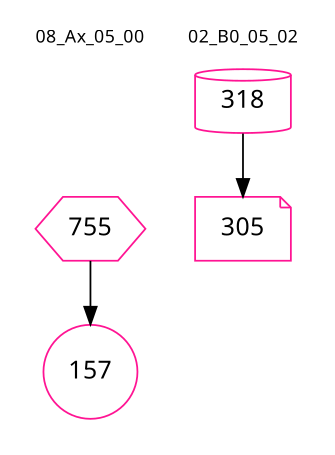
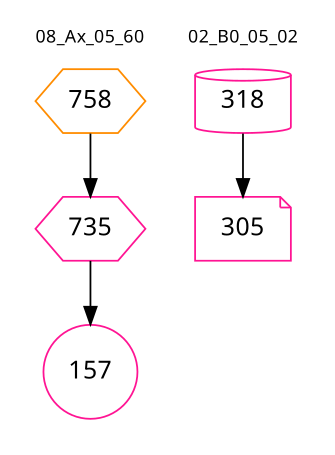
cluster "08_Ax_05_00": label "08_Ax_05_00" -> "08_Ax_05_60"
node "758": added
node "755": label "755" -> "735"
